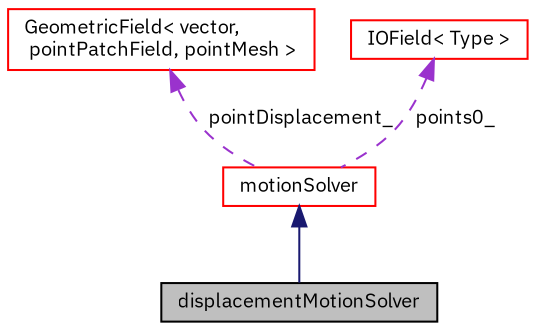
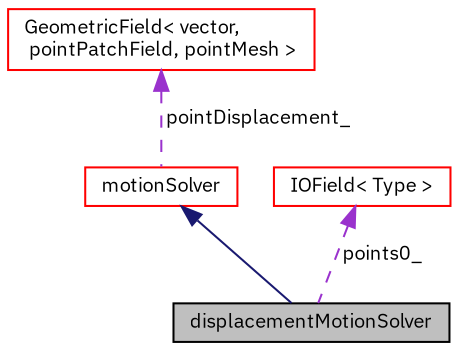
edge "motionSolver" -> "IOField< Type >": now "displacementMotionSolver" -> "IOField< Type >"
